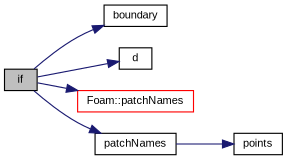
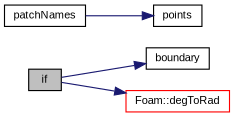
node "d": removed
node "Foam::patchNames": label "Foam::patchNames" -> "Foam::degToRad"
edge "if" -> "patchNames": removed
